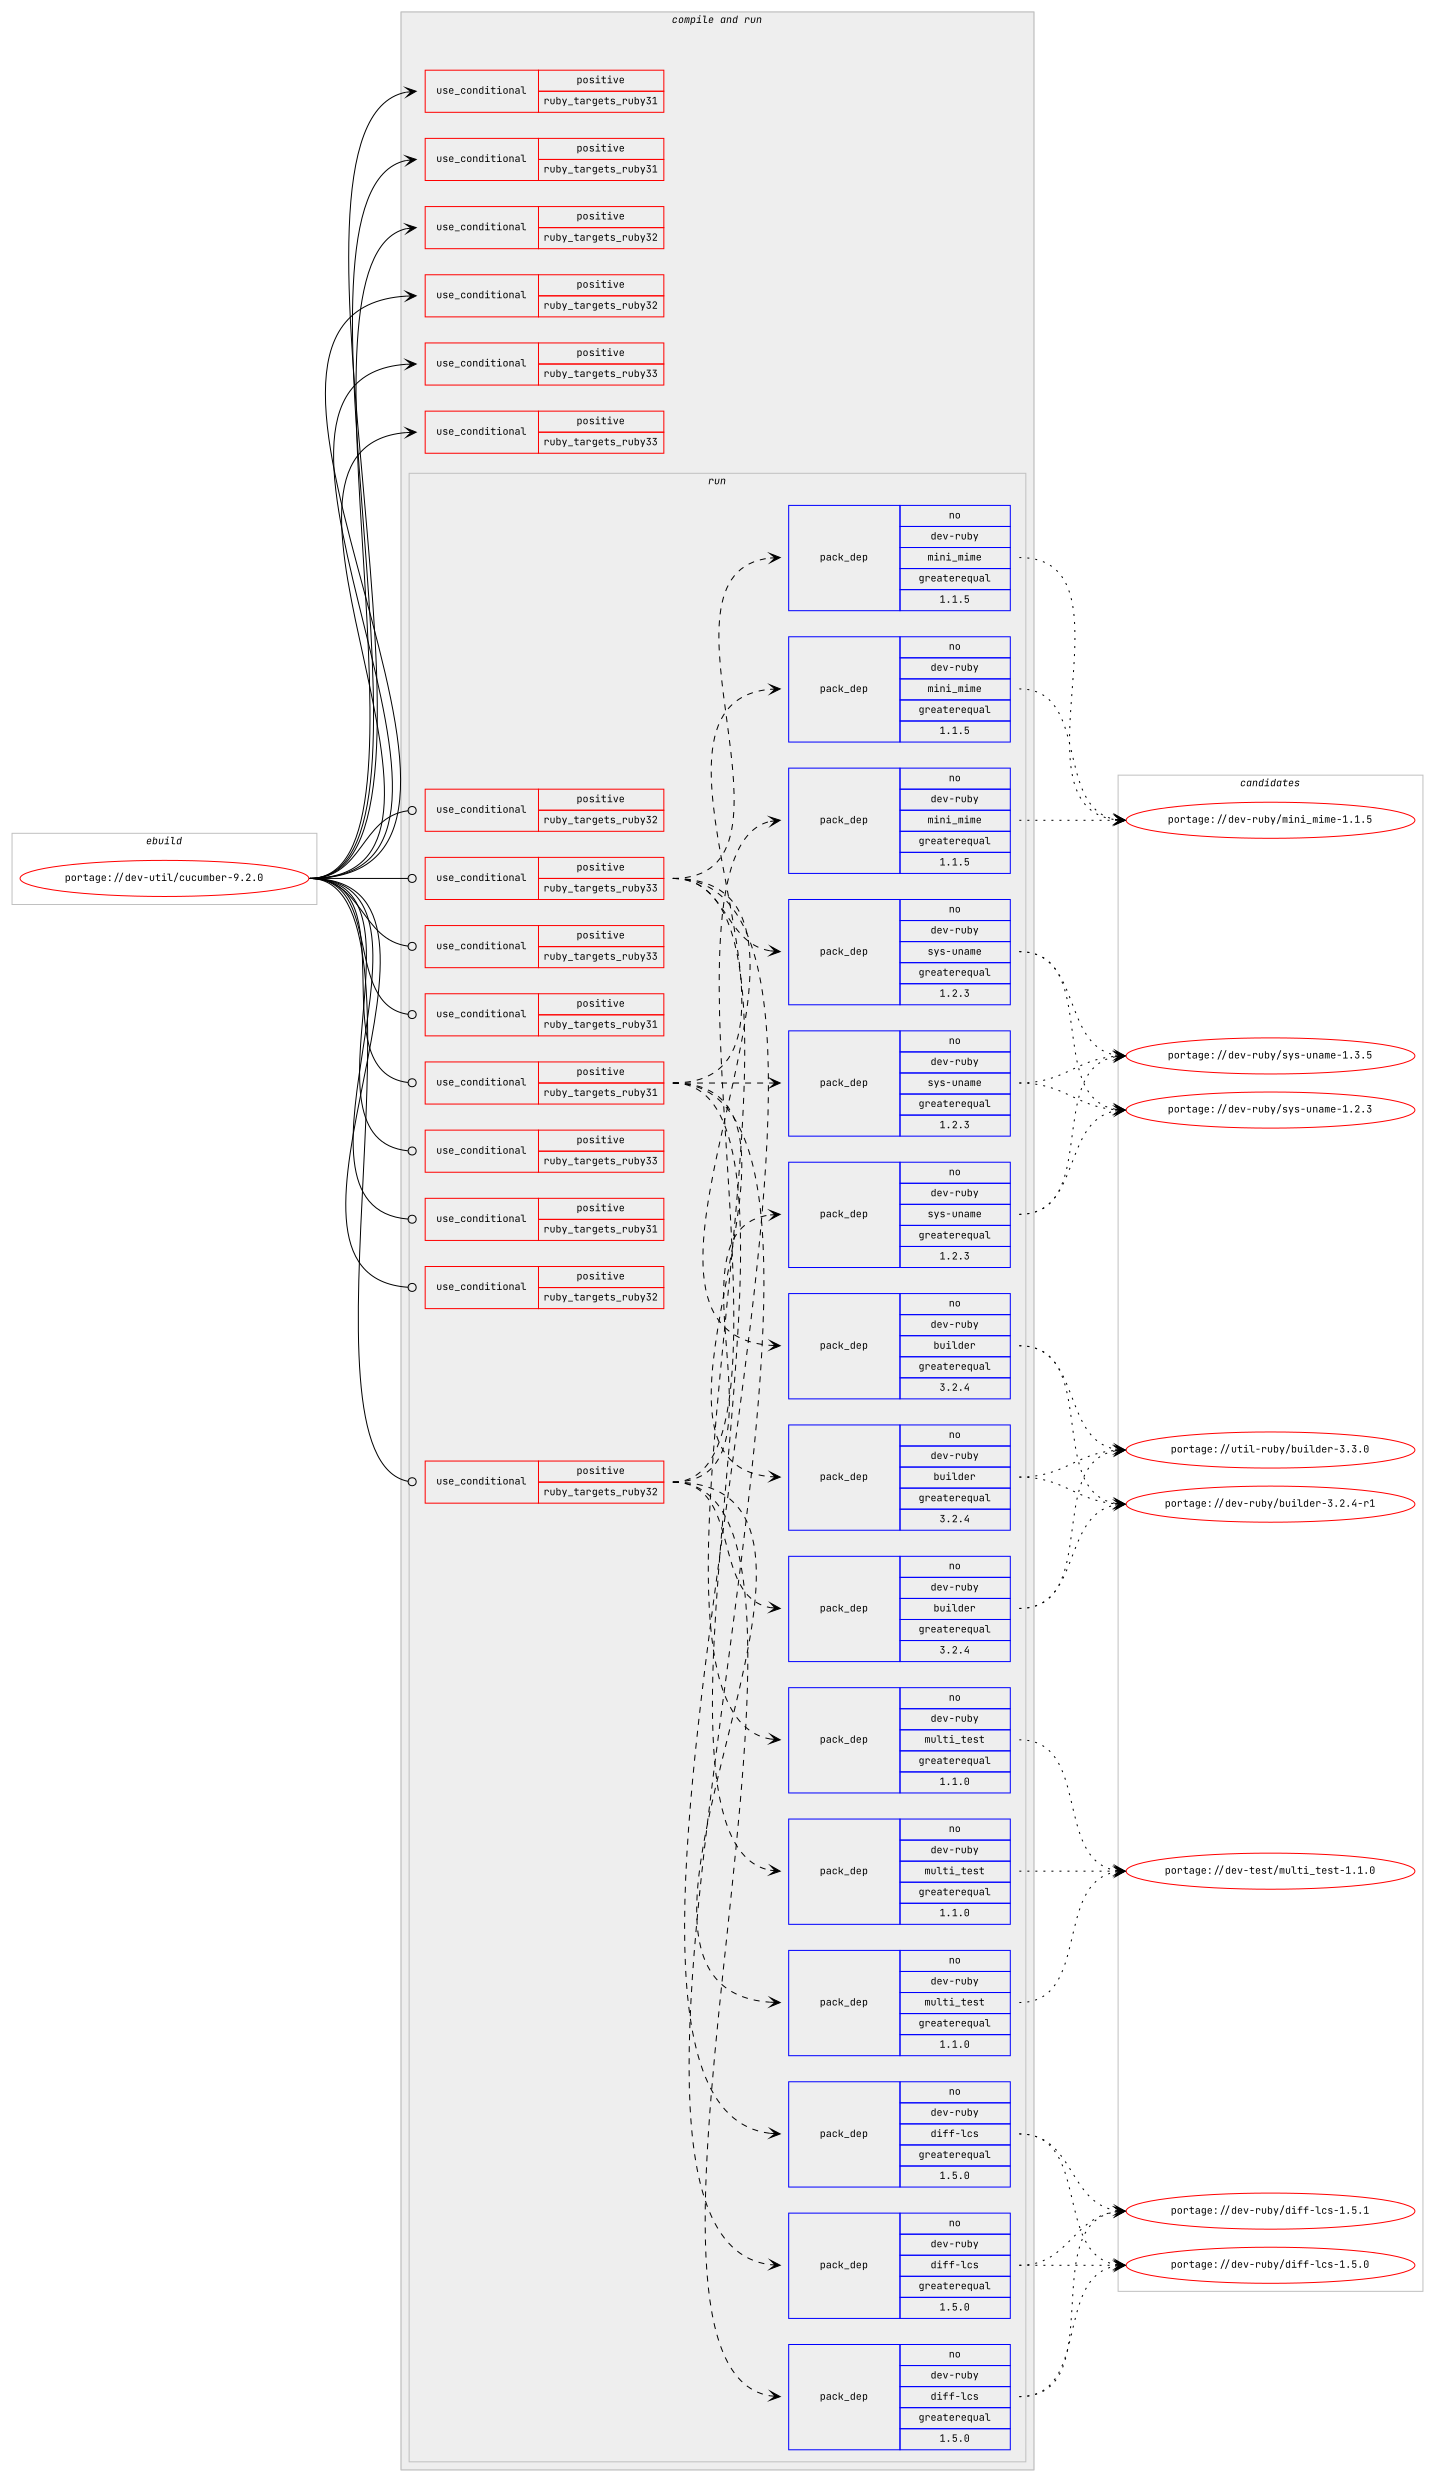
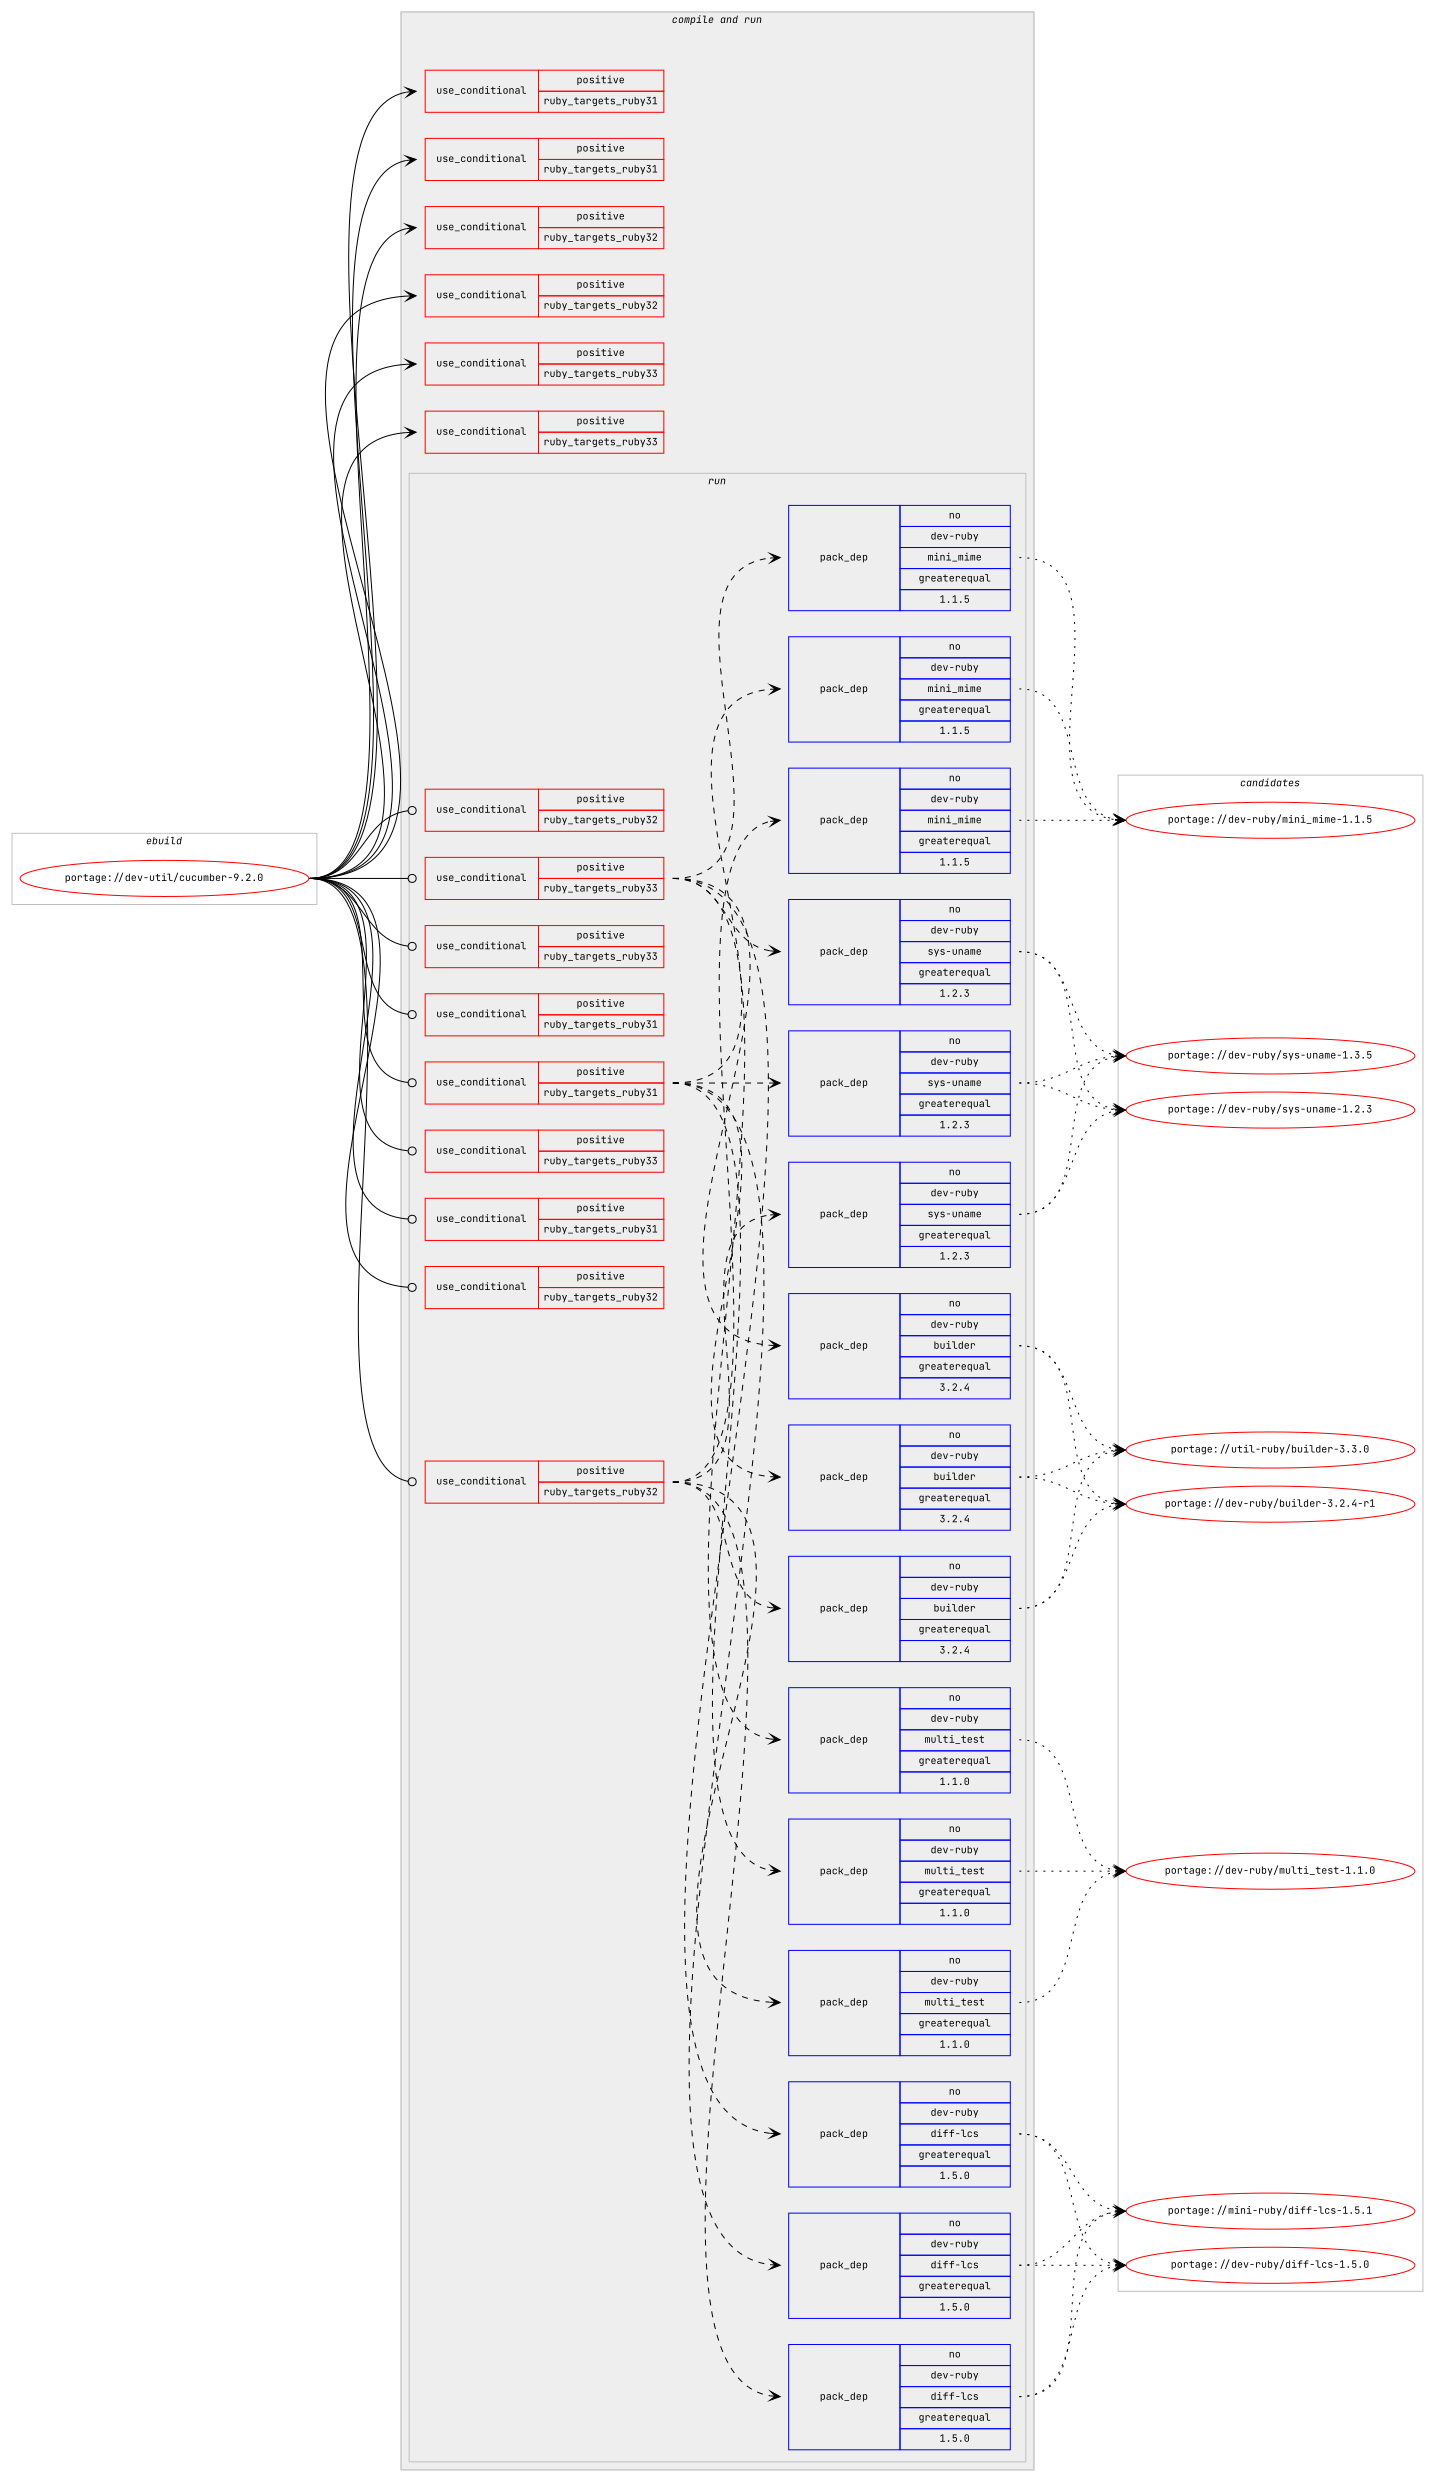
node "portage://dev-test/multi_test-1.1.0": label "portage://dev-test/multi_test-1.1.0" -> "portage://dev-ruby/multi_test-1.1.0"
node "portage://dev-ruby/diff-lcs-1.5.1": label "portage://dev-ruby/diff-lcs-1.5.1" -> "portage://mini-ruby/diff-lcs-1.5.1"
